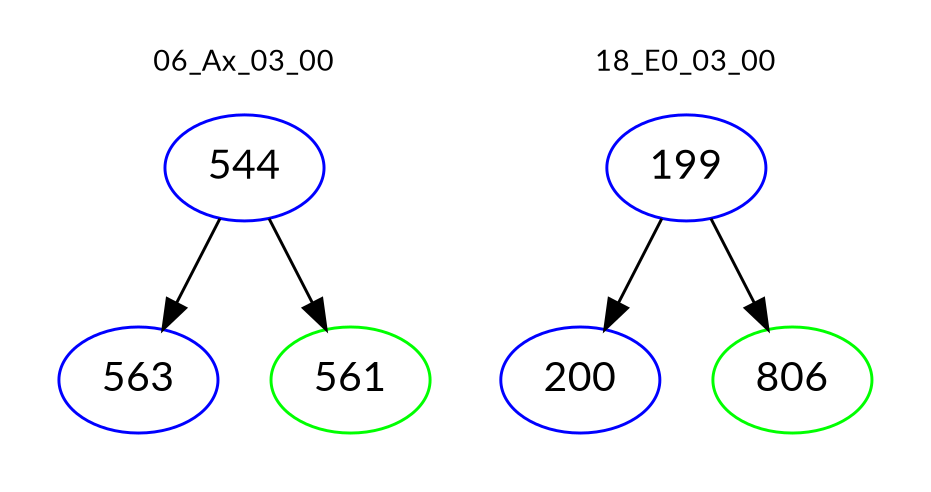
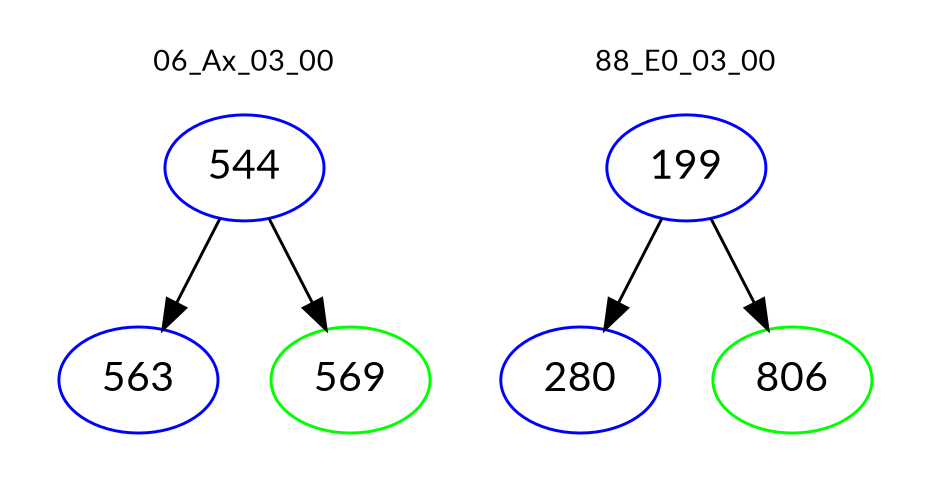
cluster "18_E0_03_00": label "18_E0_03_00" -> "88_E0_03_00"
node "561": label "561" -> "569"
node "200": label "200" -> "280"
